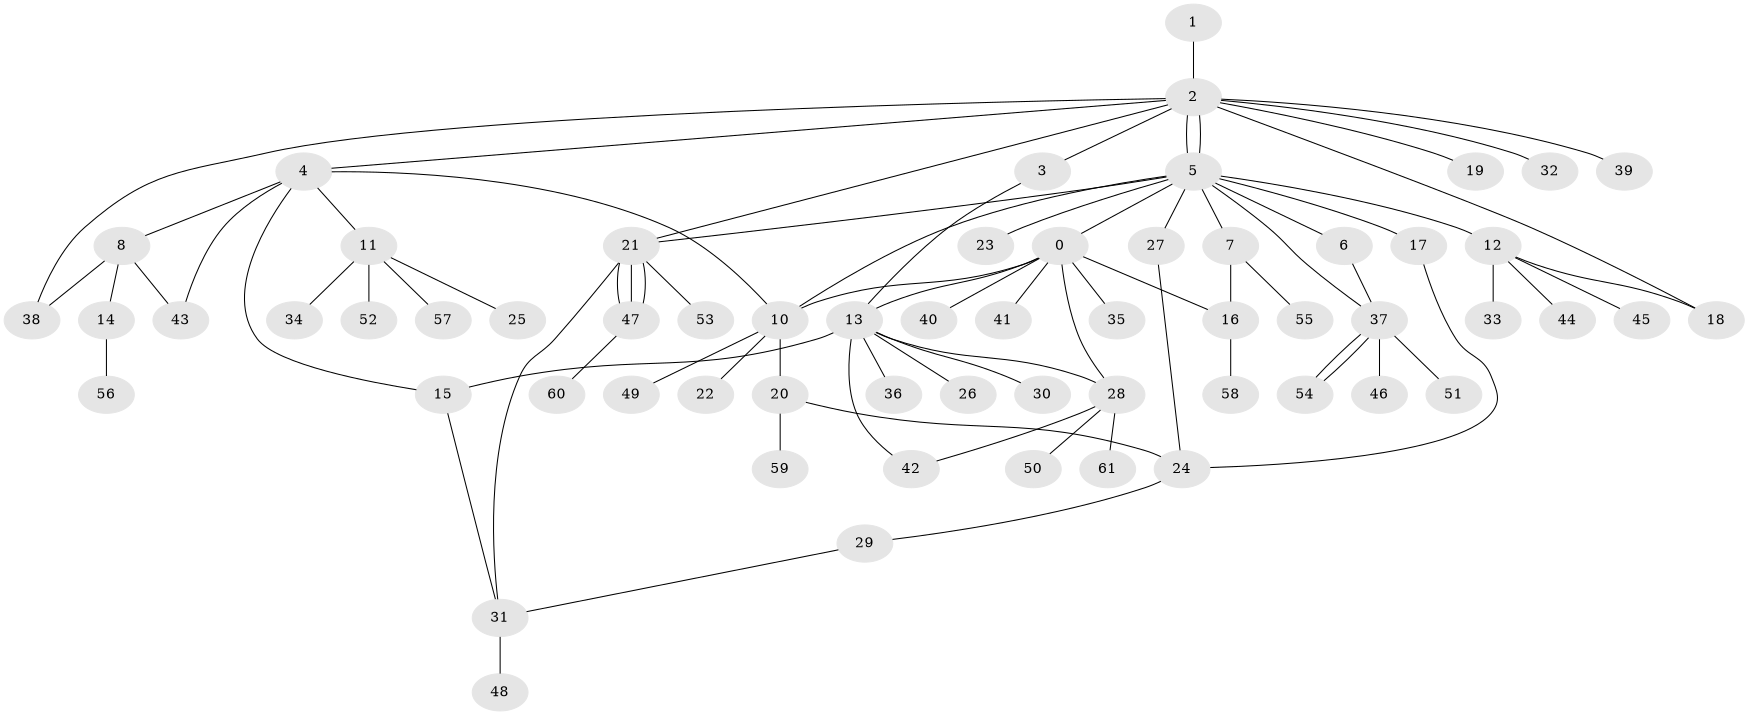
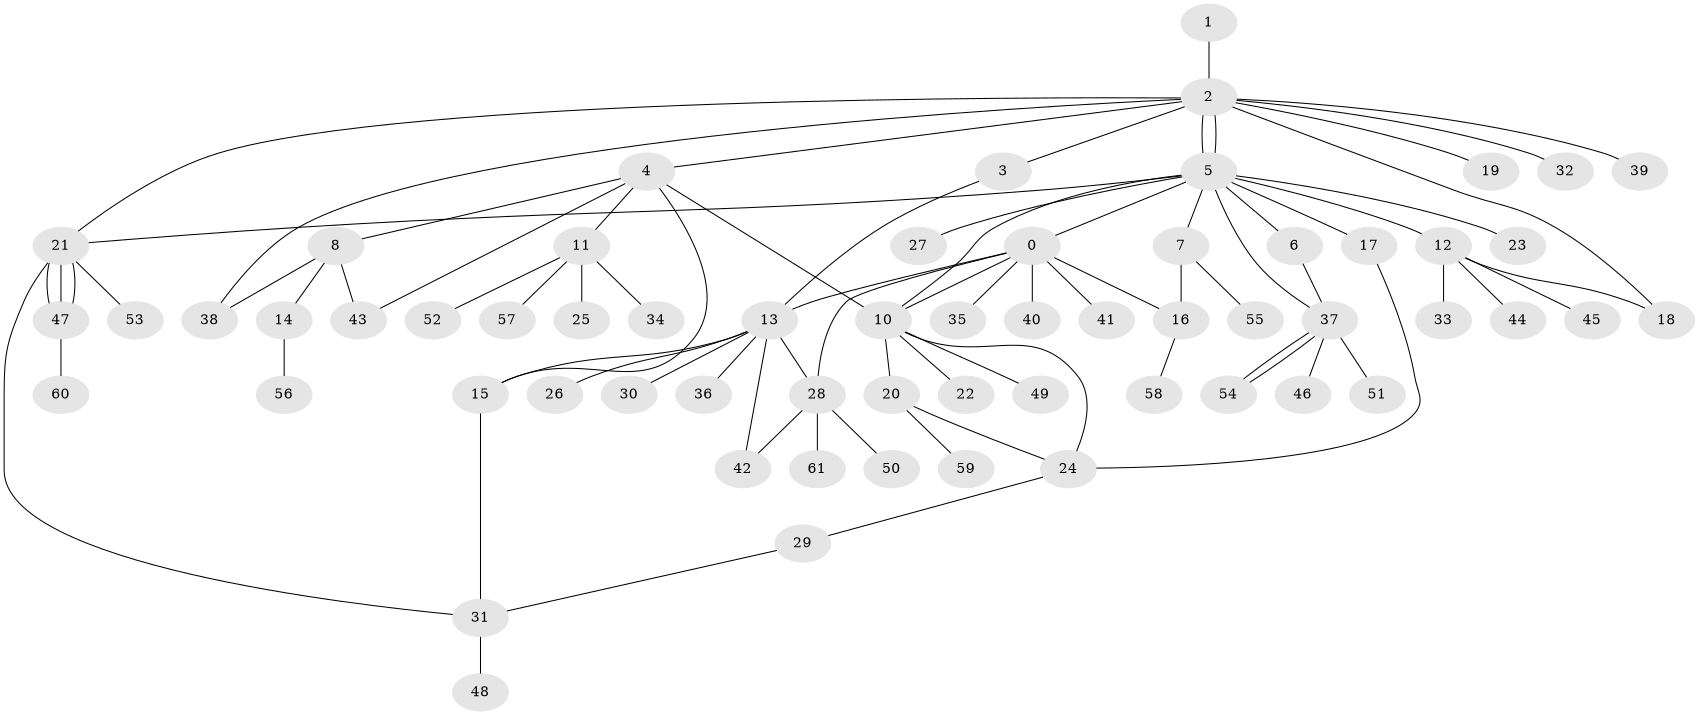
edge "27" -- "24": now "10" -- "24"
